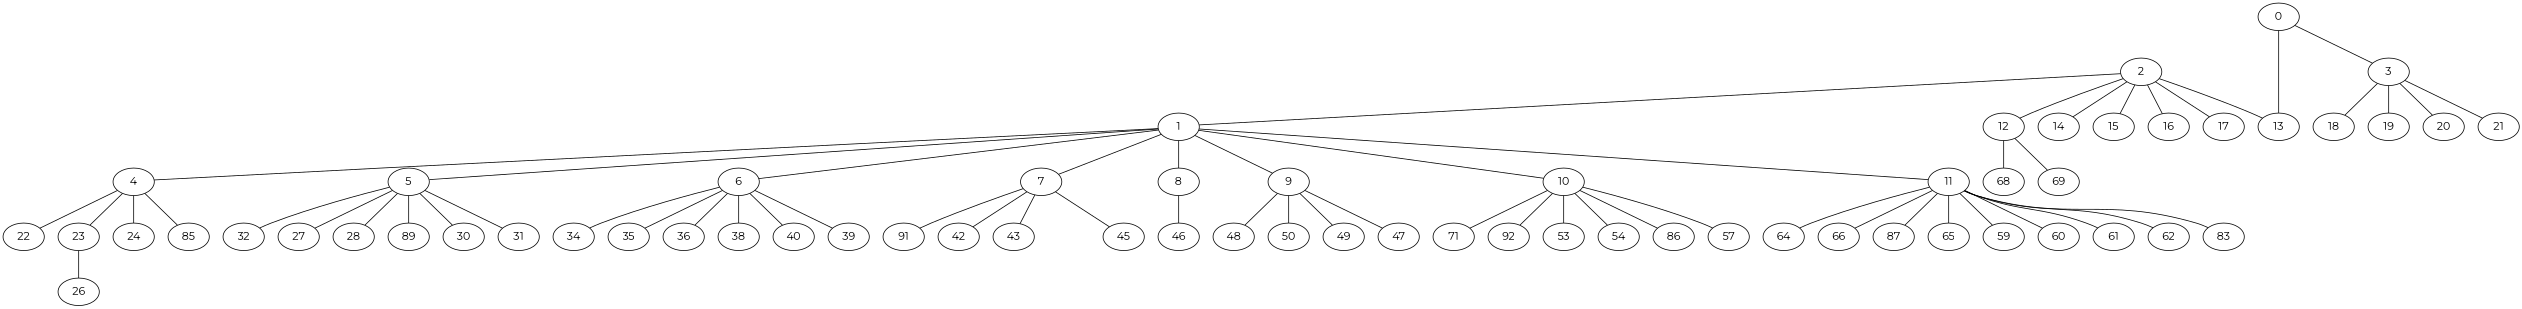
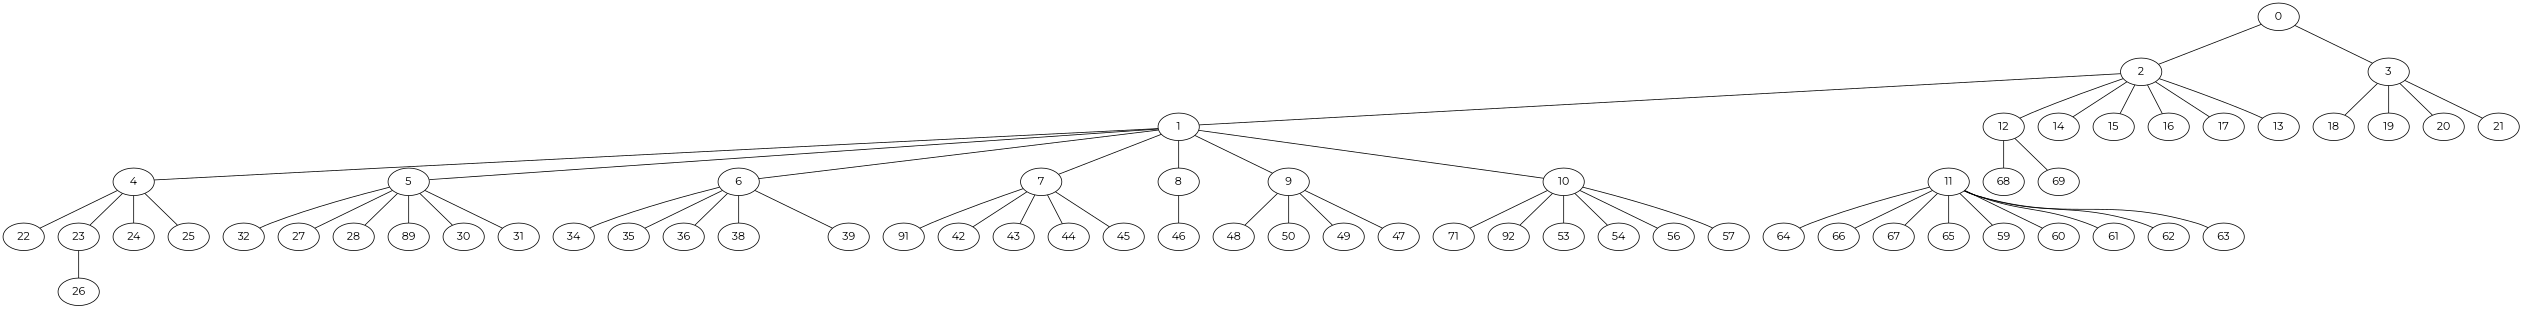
edge "0" -- "13": now "0" -- "2"
edge "1" -- "11": removed
node "85": label "85" -> "25"
node "40": removed
node "44": added
node "86": label "86" -> "56"
node "87": label "87" -> "67"
node "83": label "83" -> "63"
